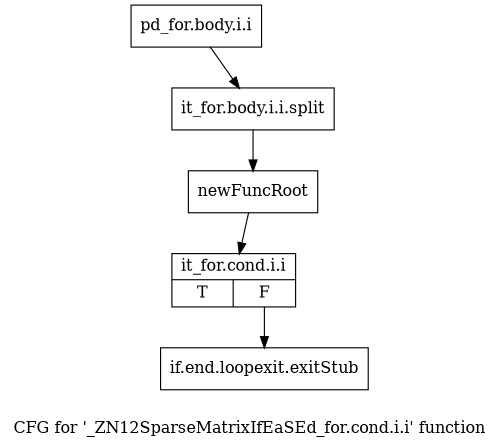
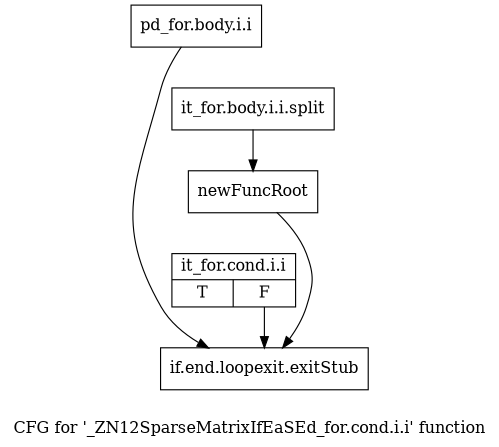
edge "pd_for.body.i.i" -> "it_for.body.i.i.split": now "pd_for.body.i.i" -> "if.end.loopexit.exitStub"
edge "newFuncRoot" -> "it_for.cond.i.i": now "newFuncRoot" -> "if.end.loopexit.exitStub"
